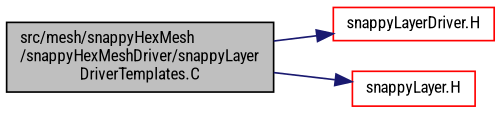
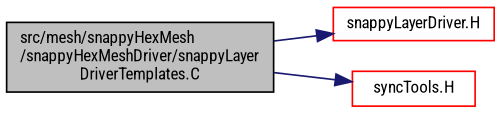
node "snappyLayer.H": label "snappyLayer.H" -> "syncTools.H"
